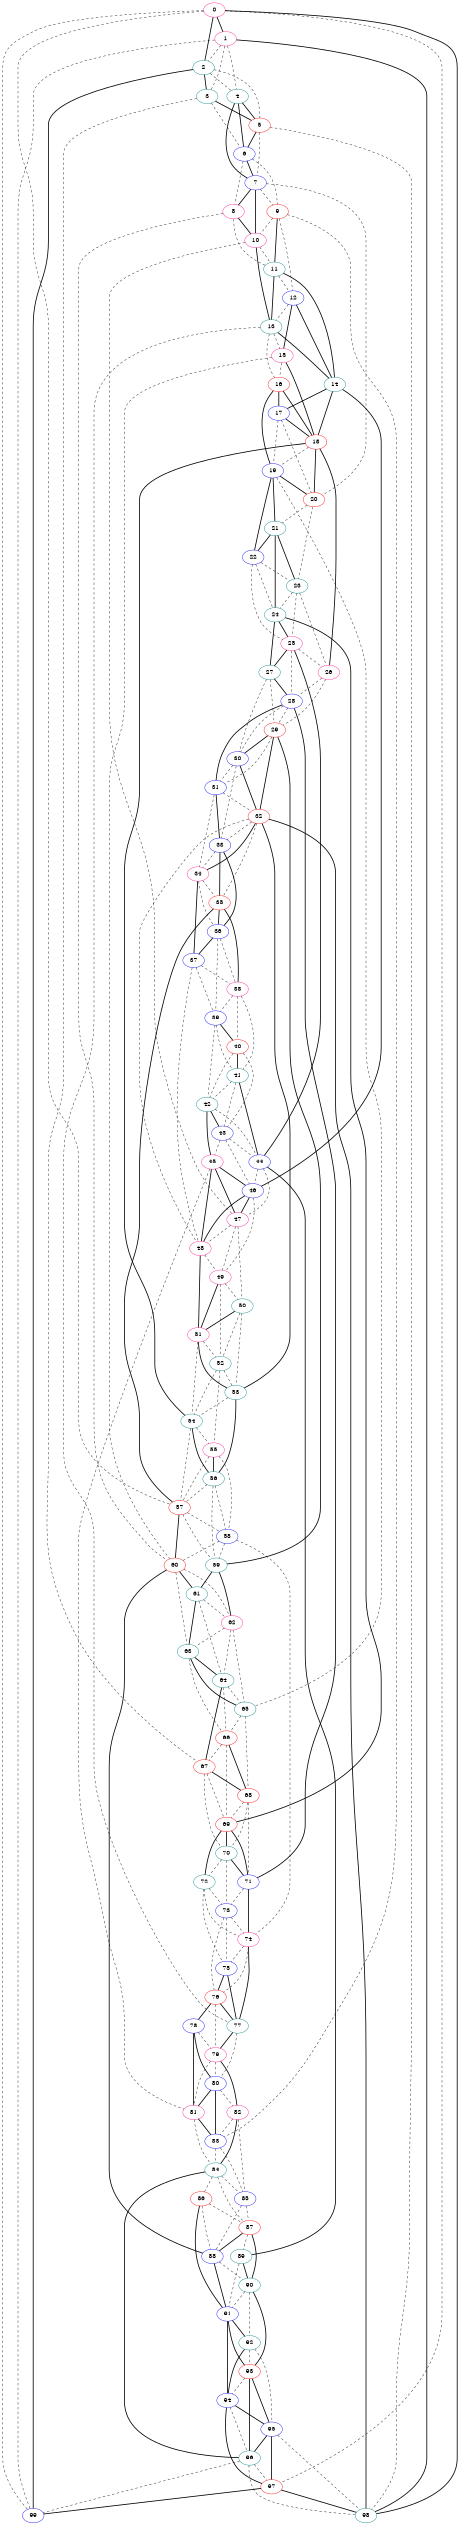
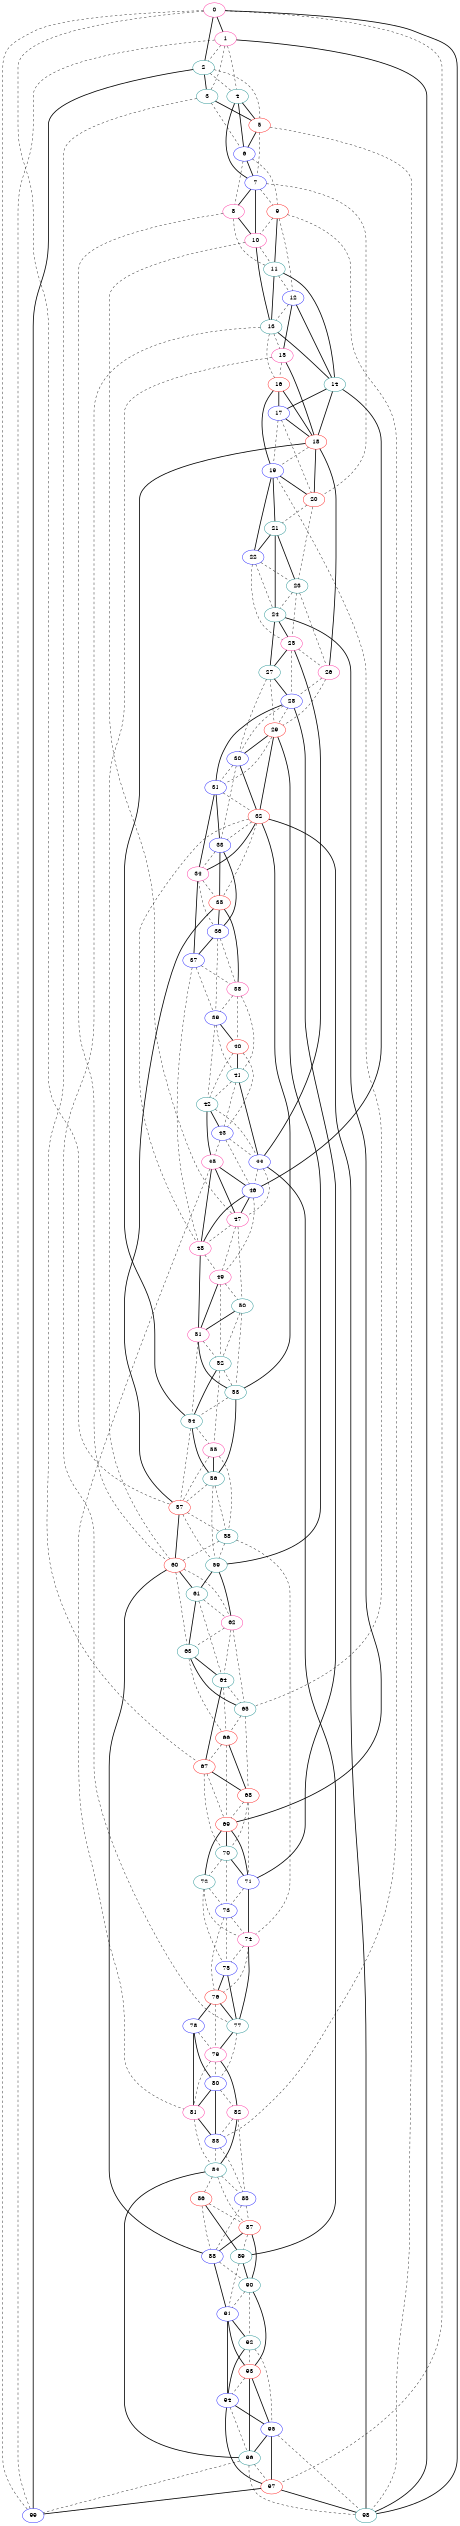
edge "31" -- "34": style dashed -> bold
edge "52" -- "54": style dashed -> bold
node "58": color blue -> teal
edge "86" -- "91": now "86" -- "89"
